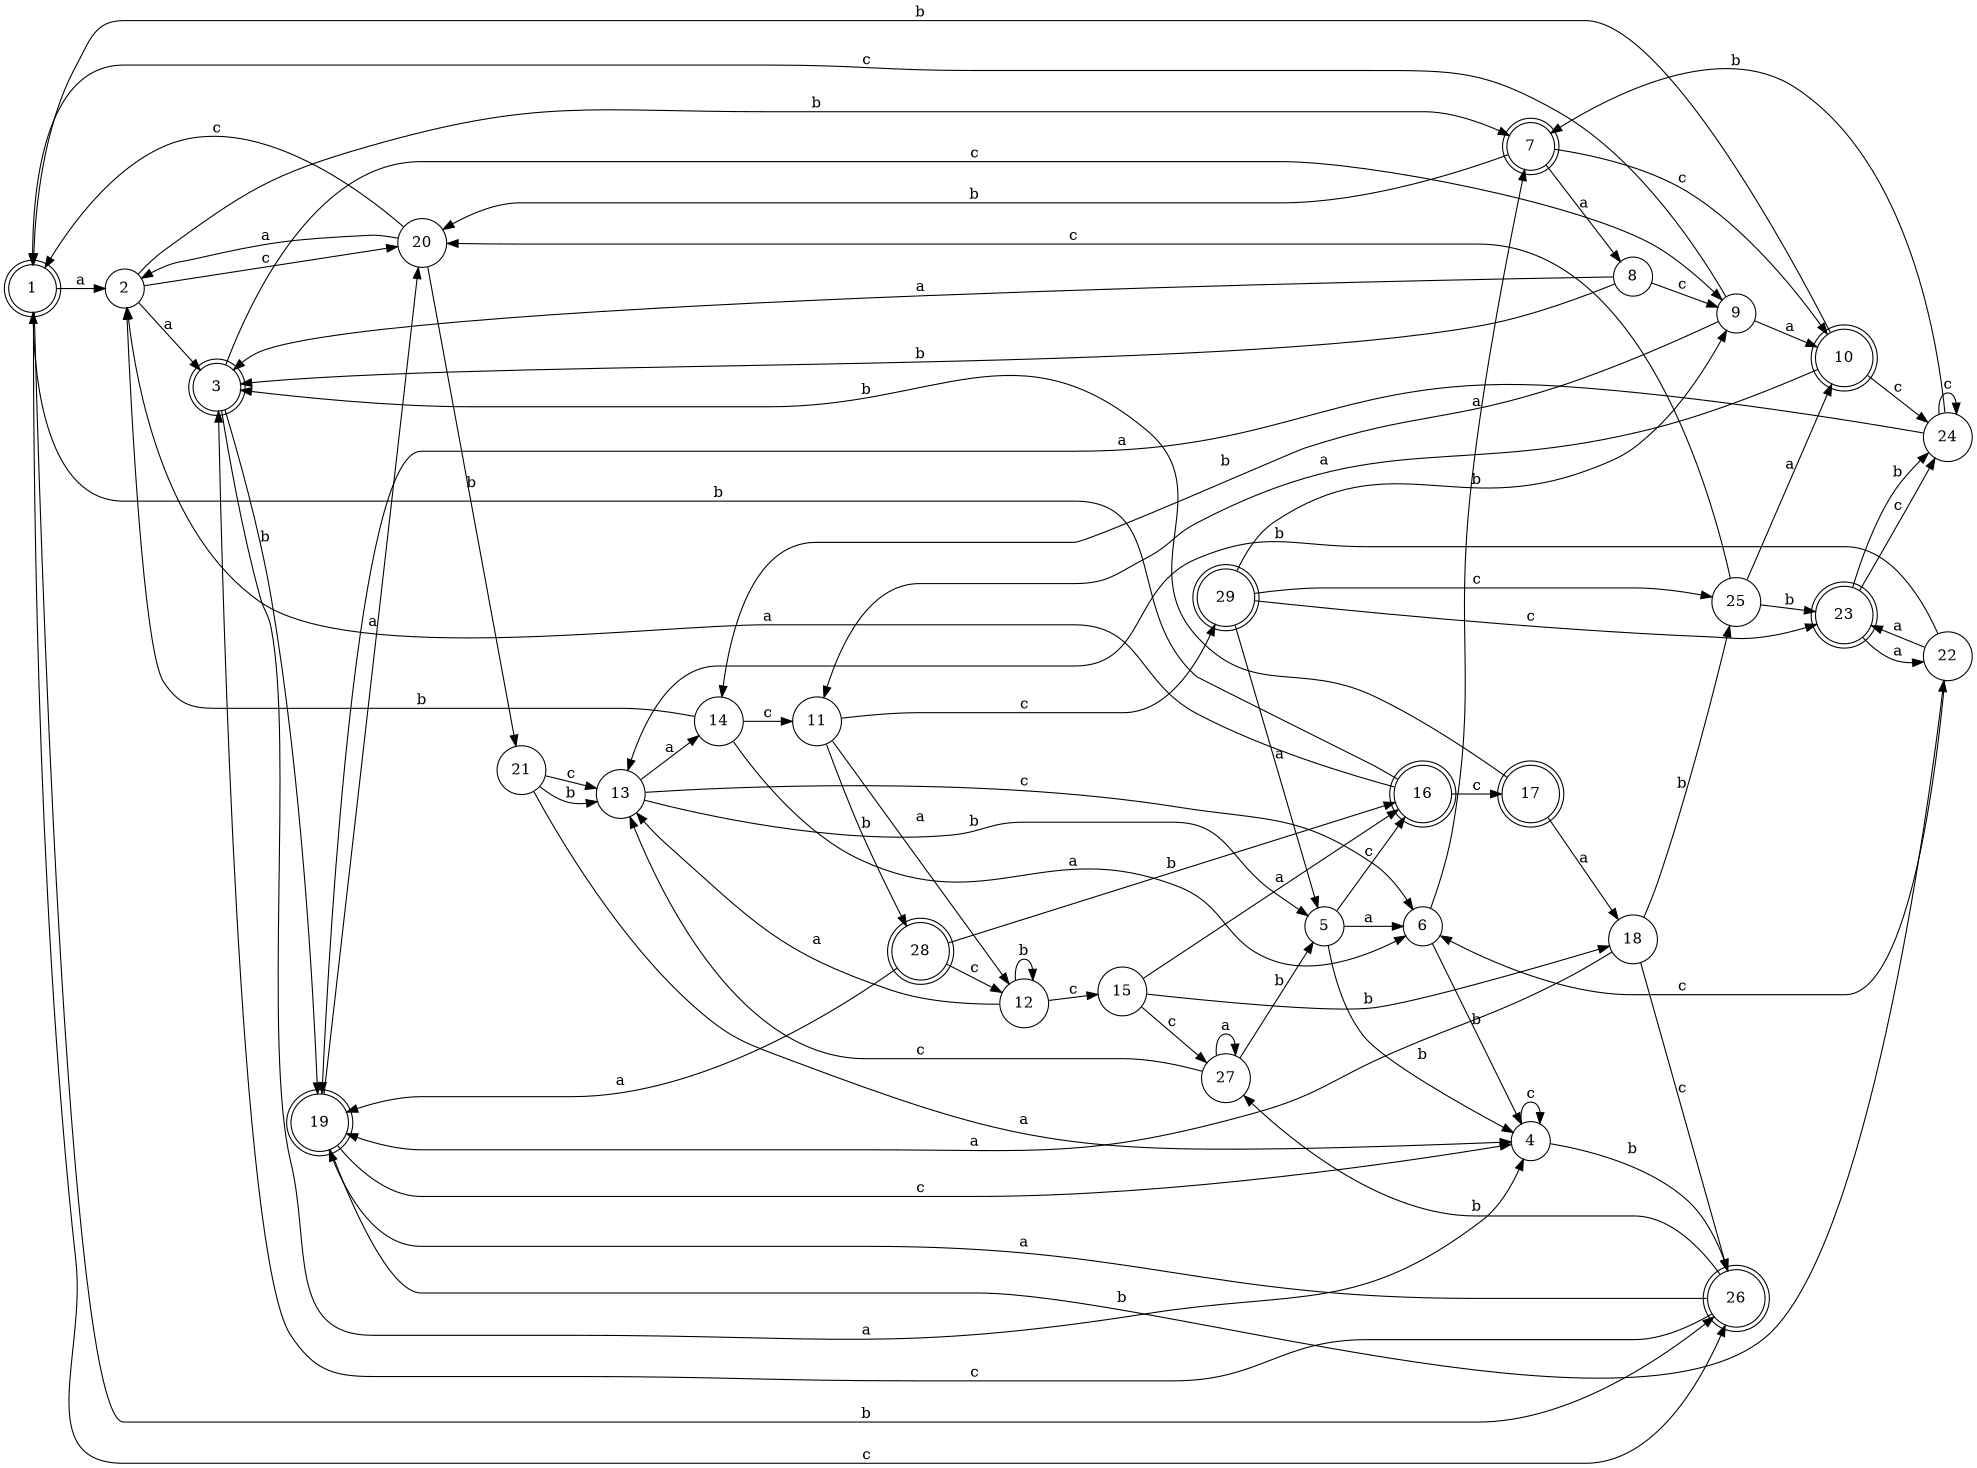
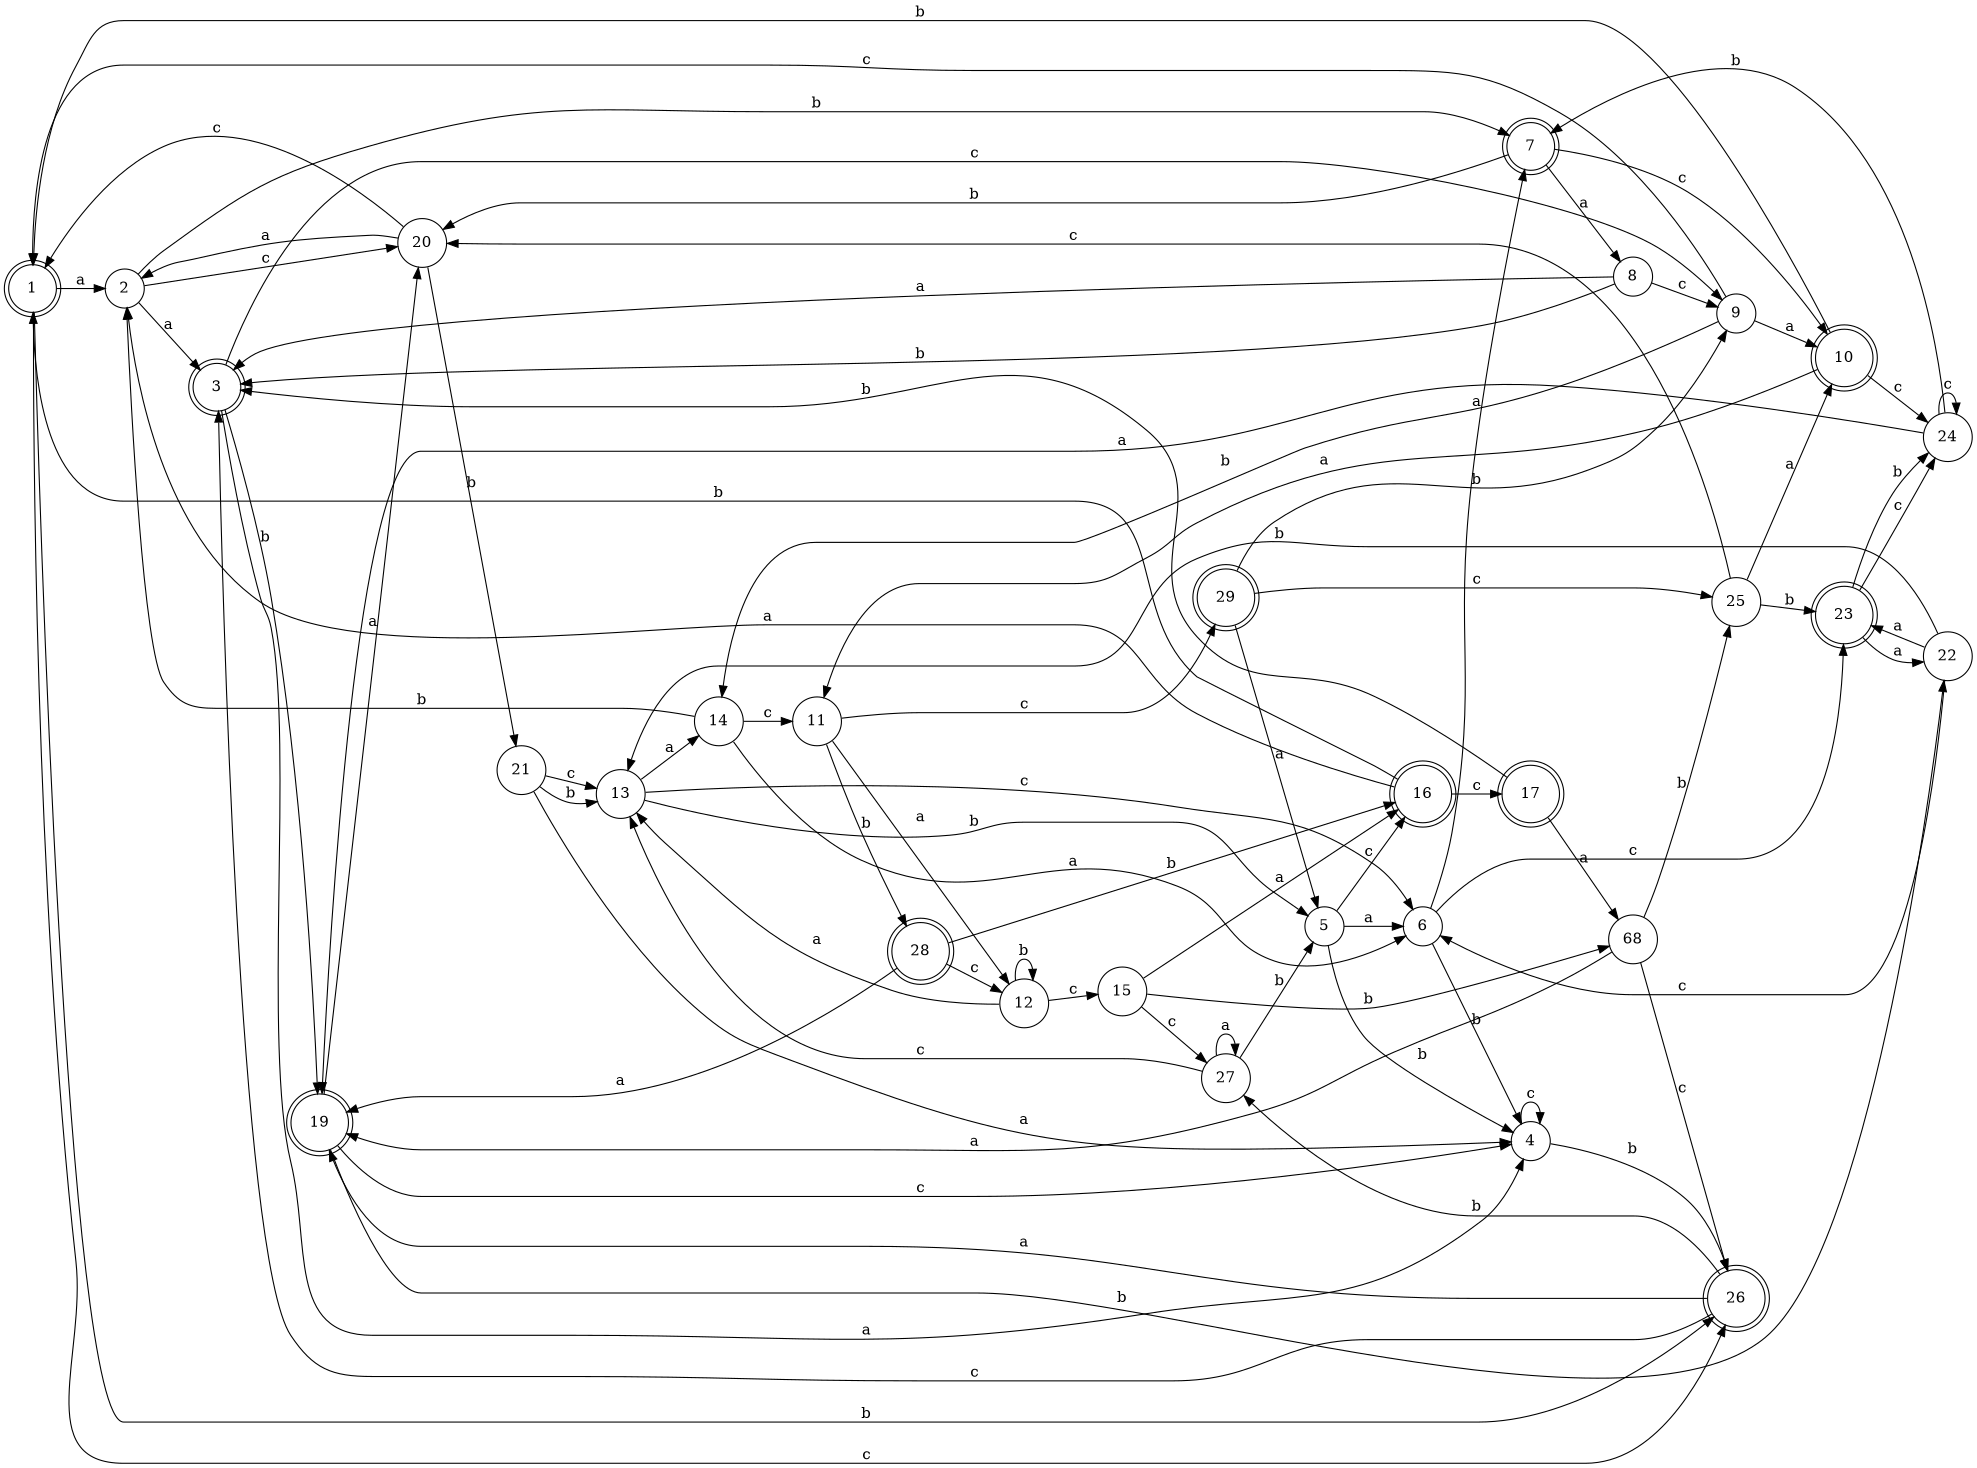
edge "29" -> "23": now "6" -> "23"
node "18": label "18" -> "68"
